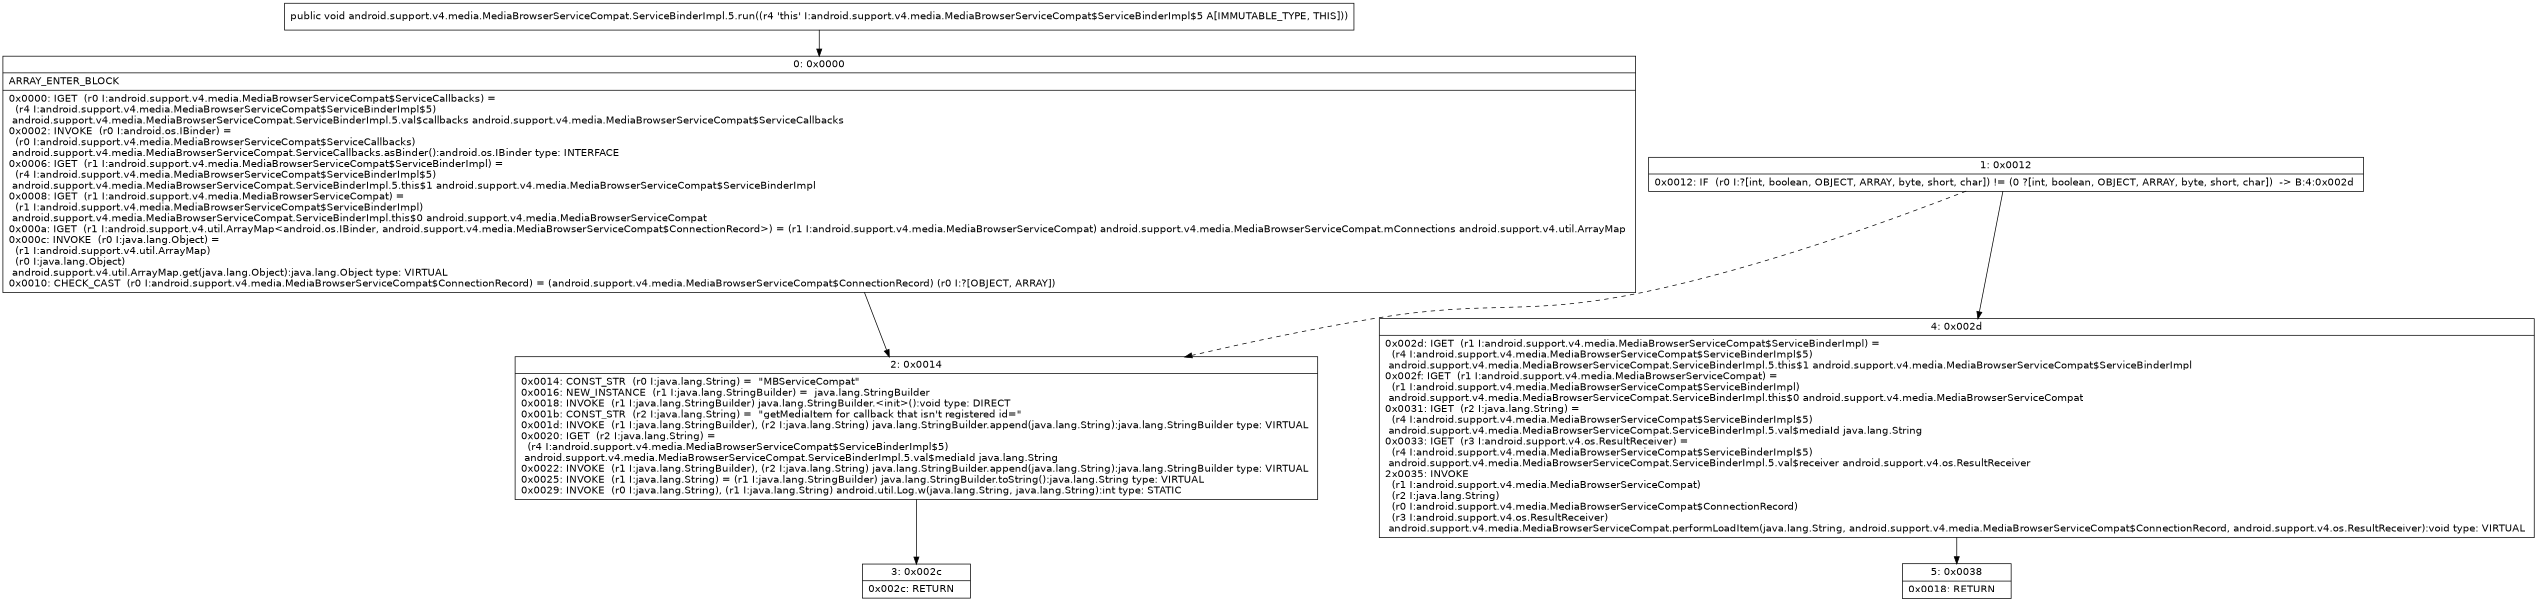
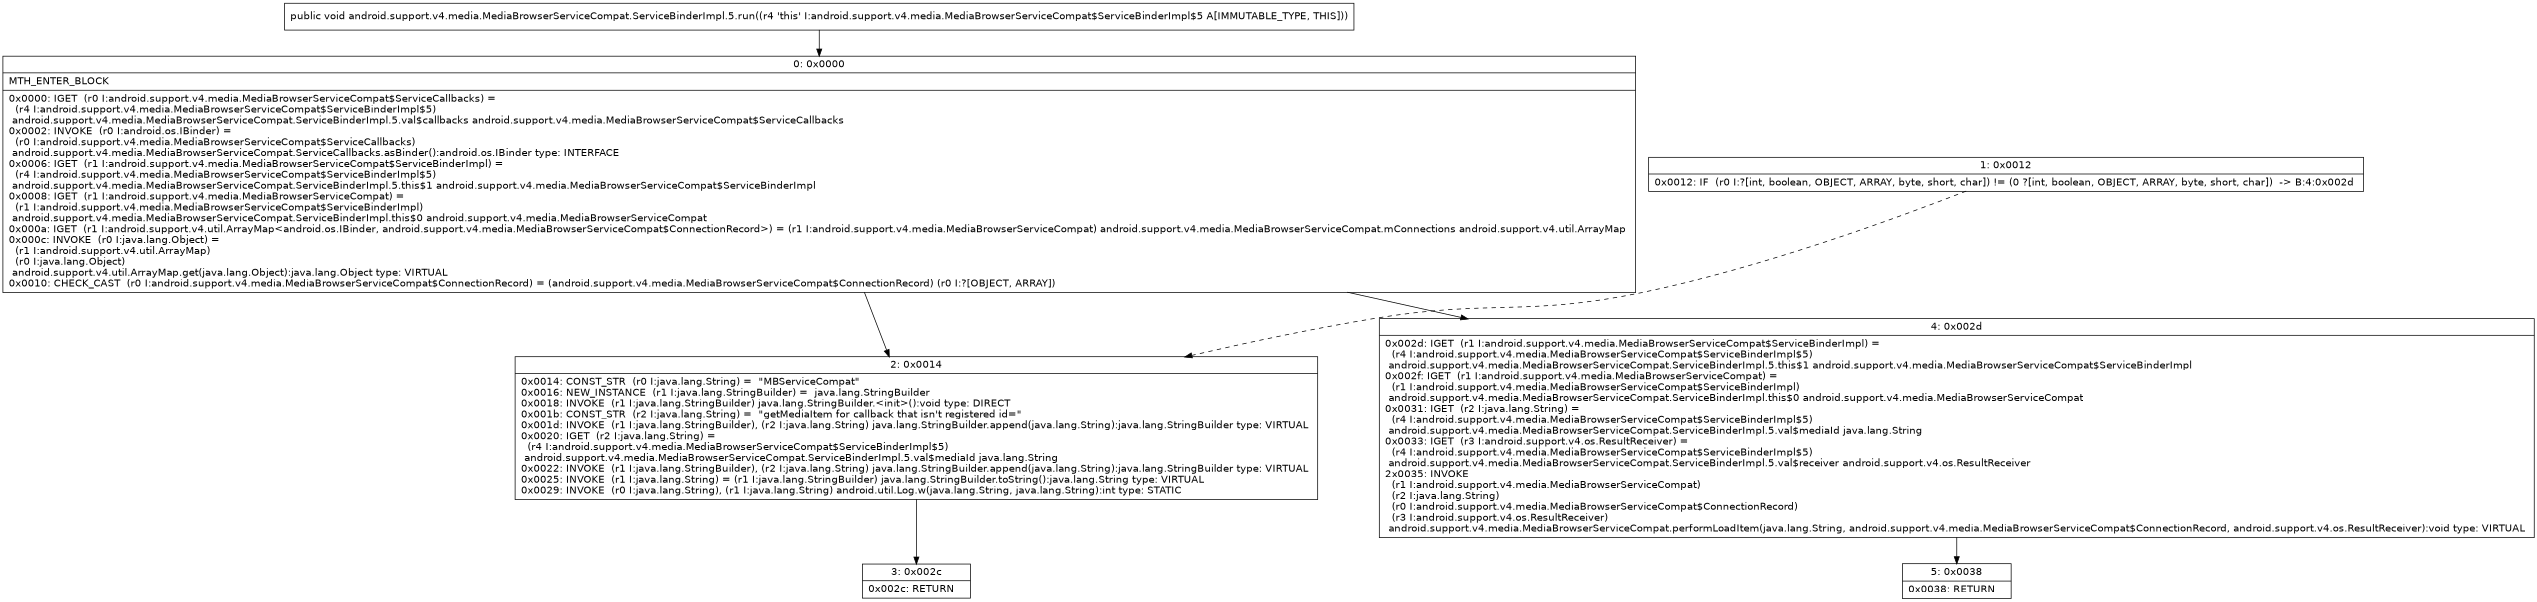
node "0: 0x0000": text "ARRAY_ENTER_BLOCK" -> "MTH_ENTER_BLOCK"
edge "1: 0x0012" -> "4: 0x002d": now "0: 0x0000" -> "4: 0x002d"
node "5: 0x0038": text "0x0018: RETURN" -> "0x0038: RETURN"
